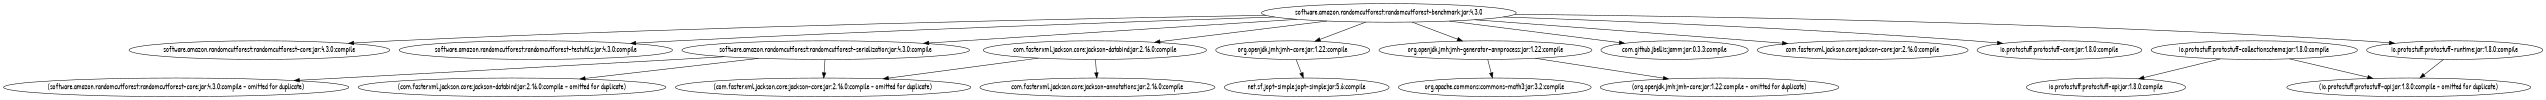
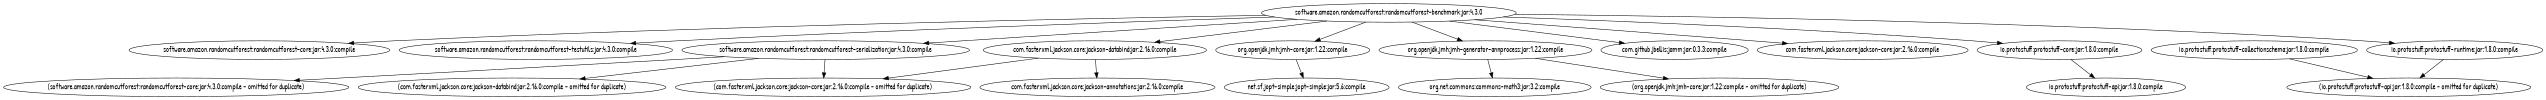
edge "io.protostuff:protostuff-collectionschema:jar:1.8.0:compile" -> "io.protostuff:protostuff-api:jar:1.8.0:compile": now "io.protostuff:protostuff-core:jar:1.8.0:compile" -> "io.protostuff:protostuff-api:jar:1.8.0:compile"
node "org.apache.commons:commons-math3:jar:3.2:compile": label "org.apache.commons:commons-math3:jar:3.2:compile" -> "org.net.commons:commons-math3:jar:3.2:compile"
